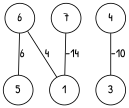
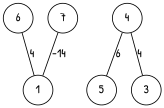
edge "6" -- "5": now "4" -- "5"
edge "4" -- "3": label "-10" -> "4"
